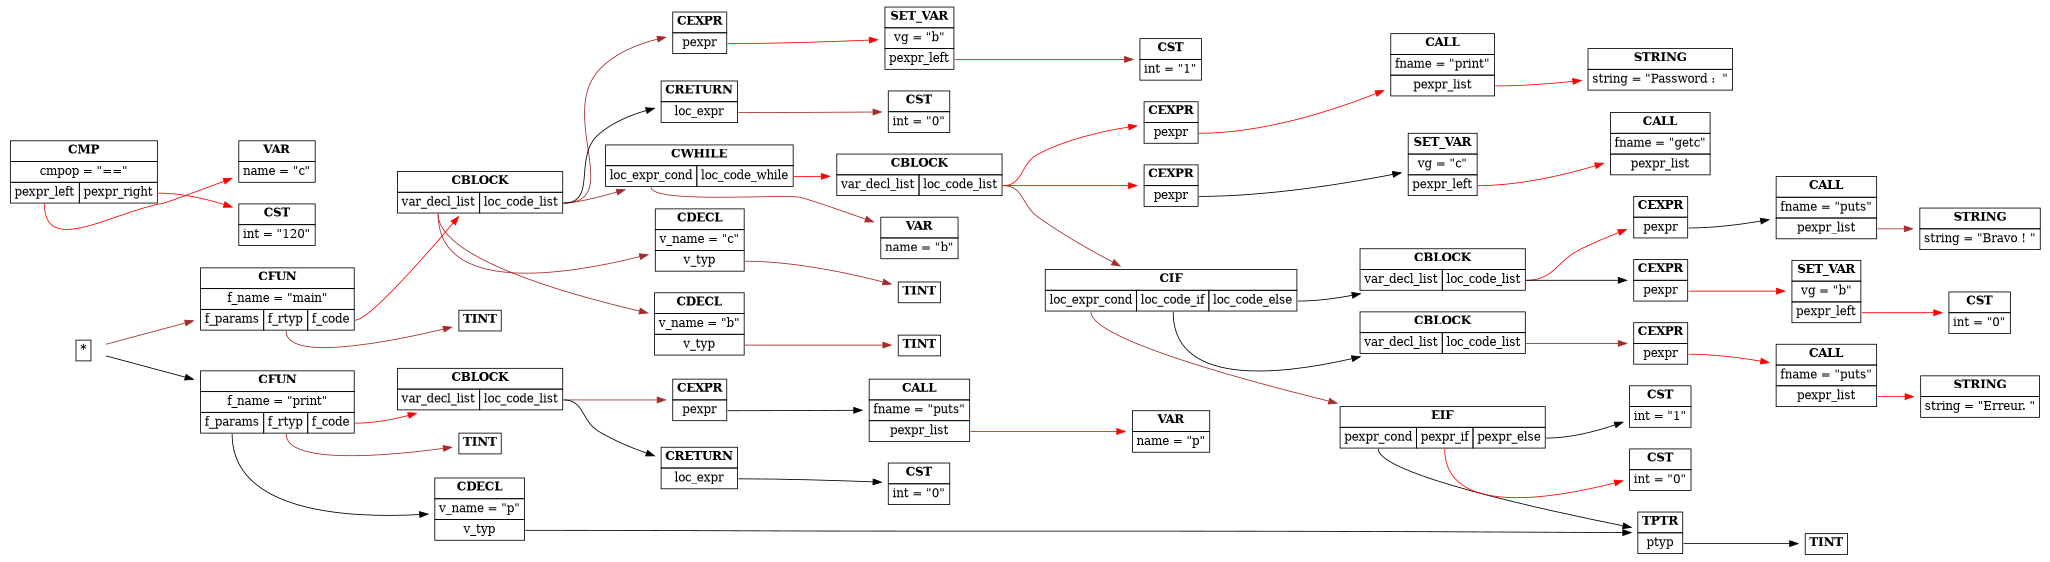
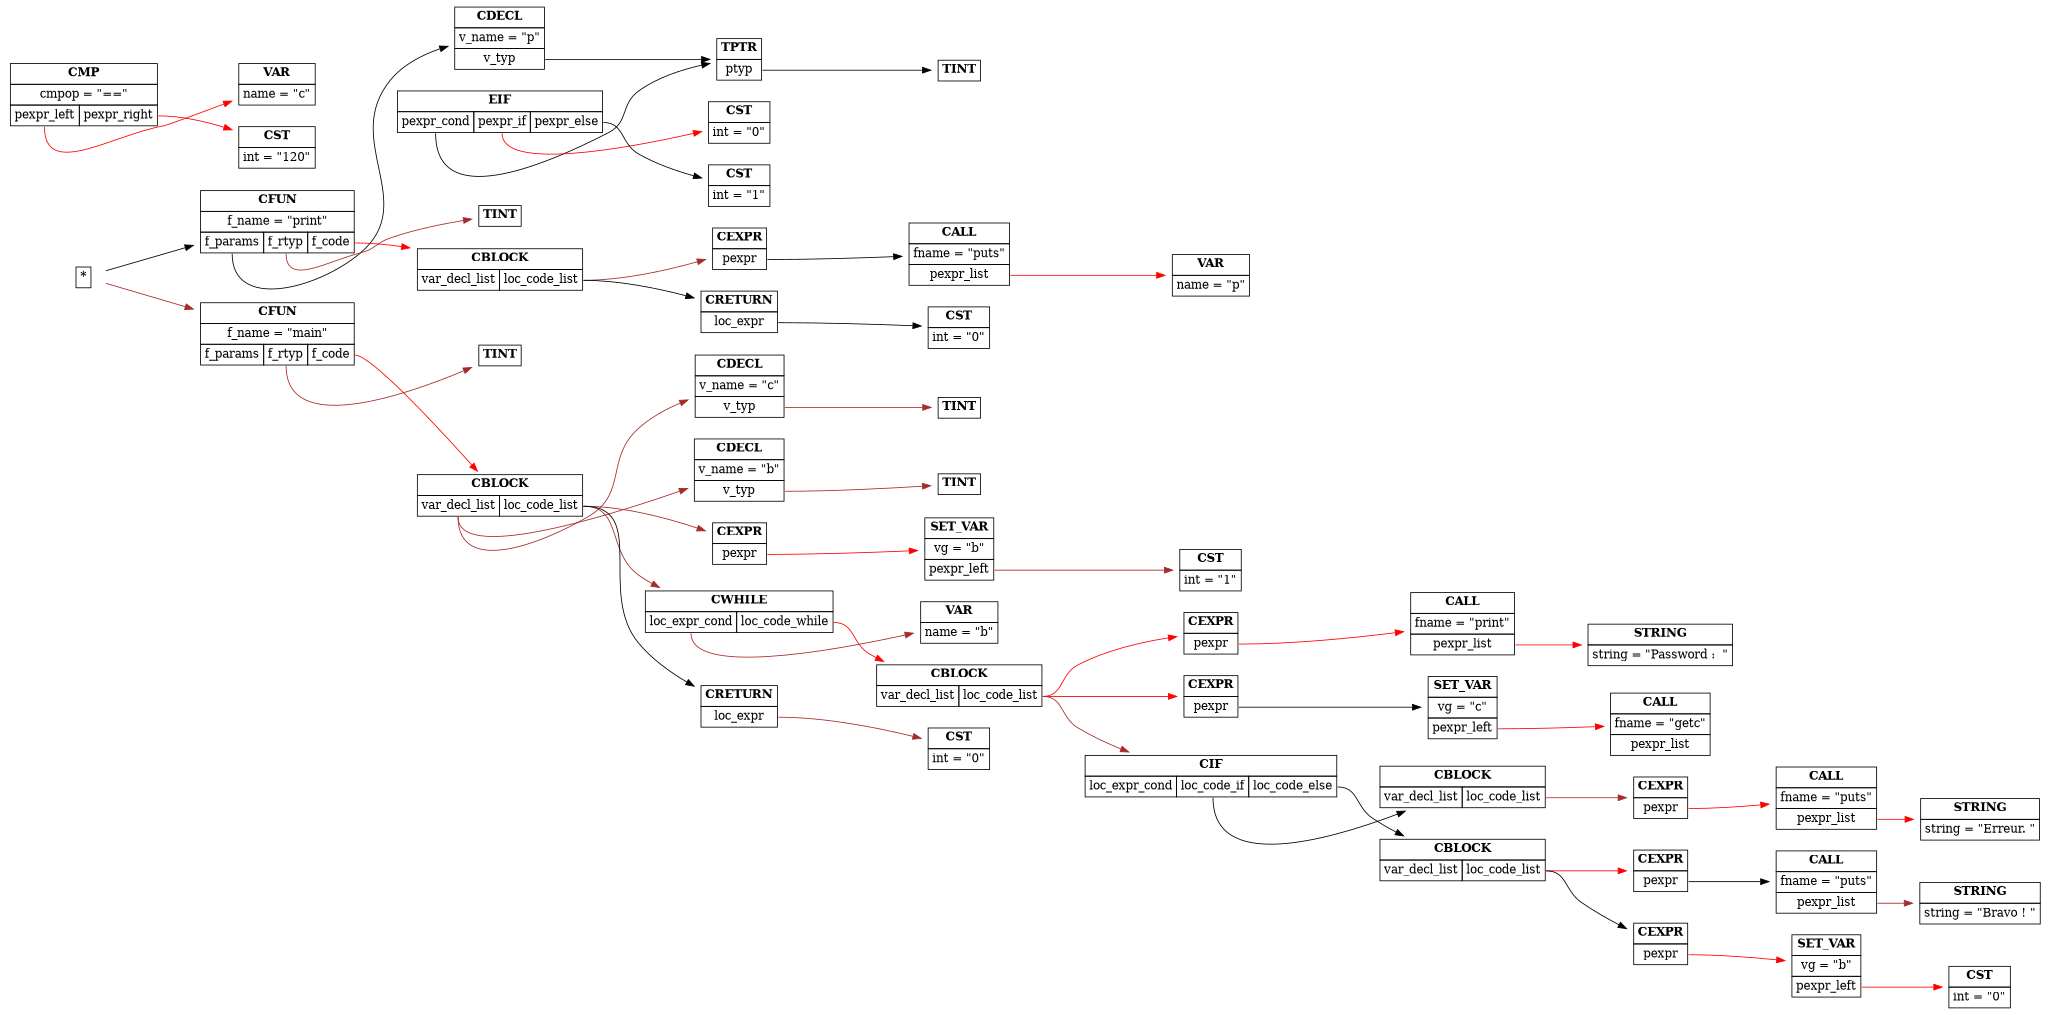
edge "CIF" -> "EIF": removed
